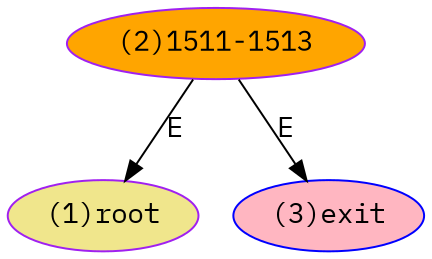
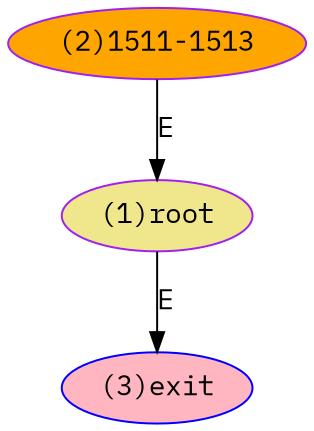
edge "(2)1511-1513" -> "(3)exit": now "(1)root" -> "(3)exit"
